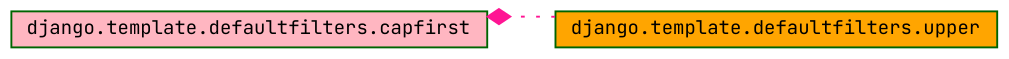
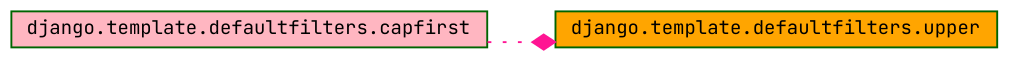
edge "django.template.defaultfilters.upper" -> "django.template.defaultfilters.capfirst": reversed
